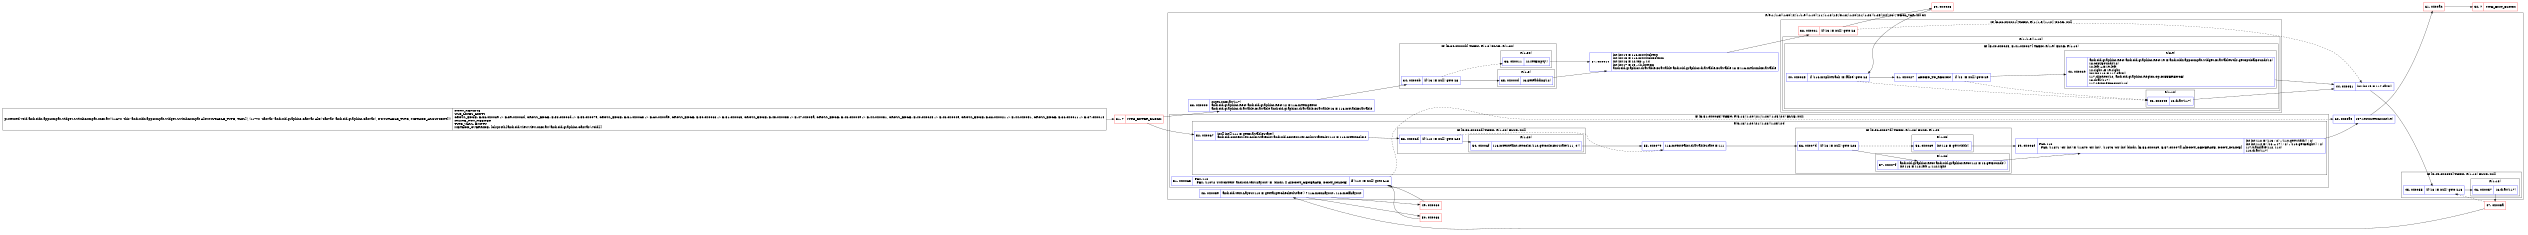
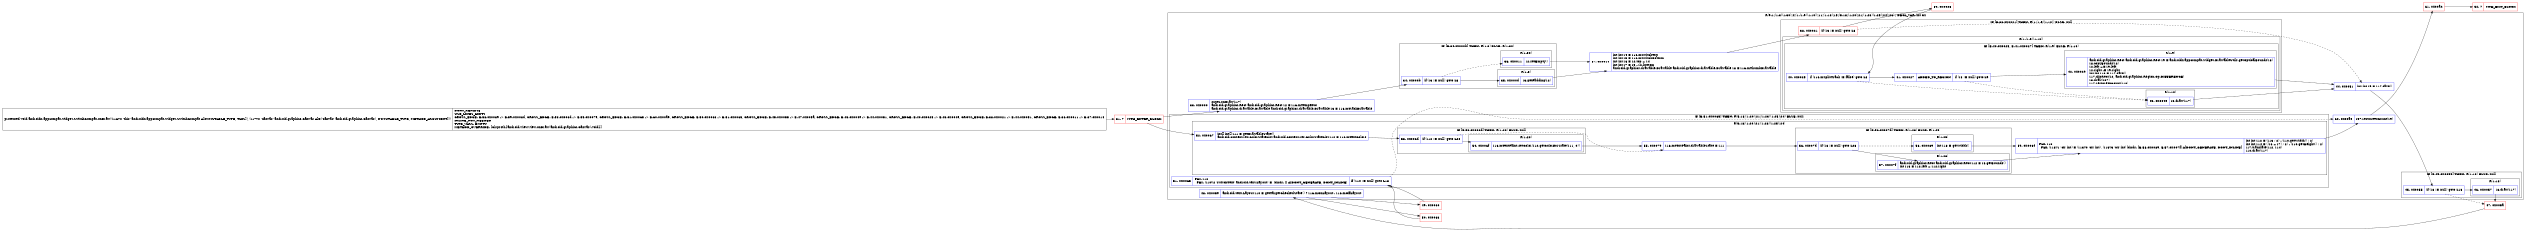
cluster "R(8:9)": label "R(8:9)" -> "R(1:9)"
node "42: 0x0029": text "r3.draw(r17)" -> "r3.draw(r37)"
edge "47: 0x005a" -> "45: 0x0055": reversed
